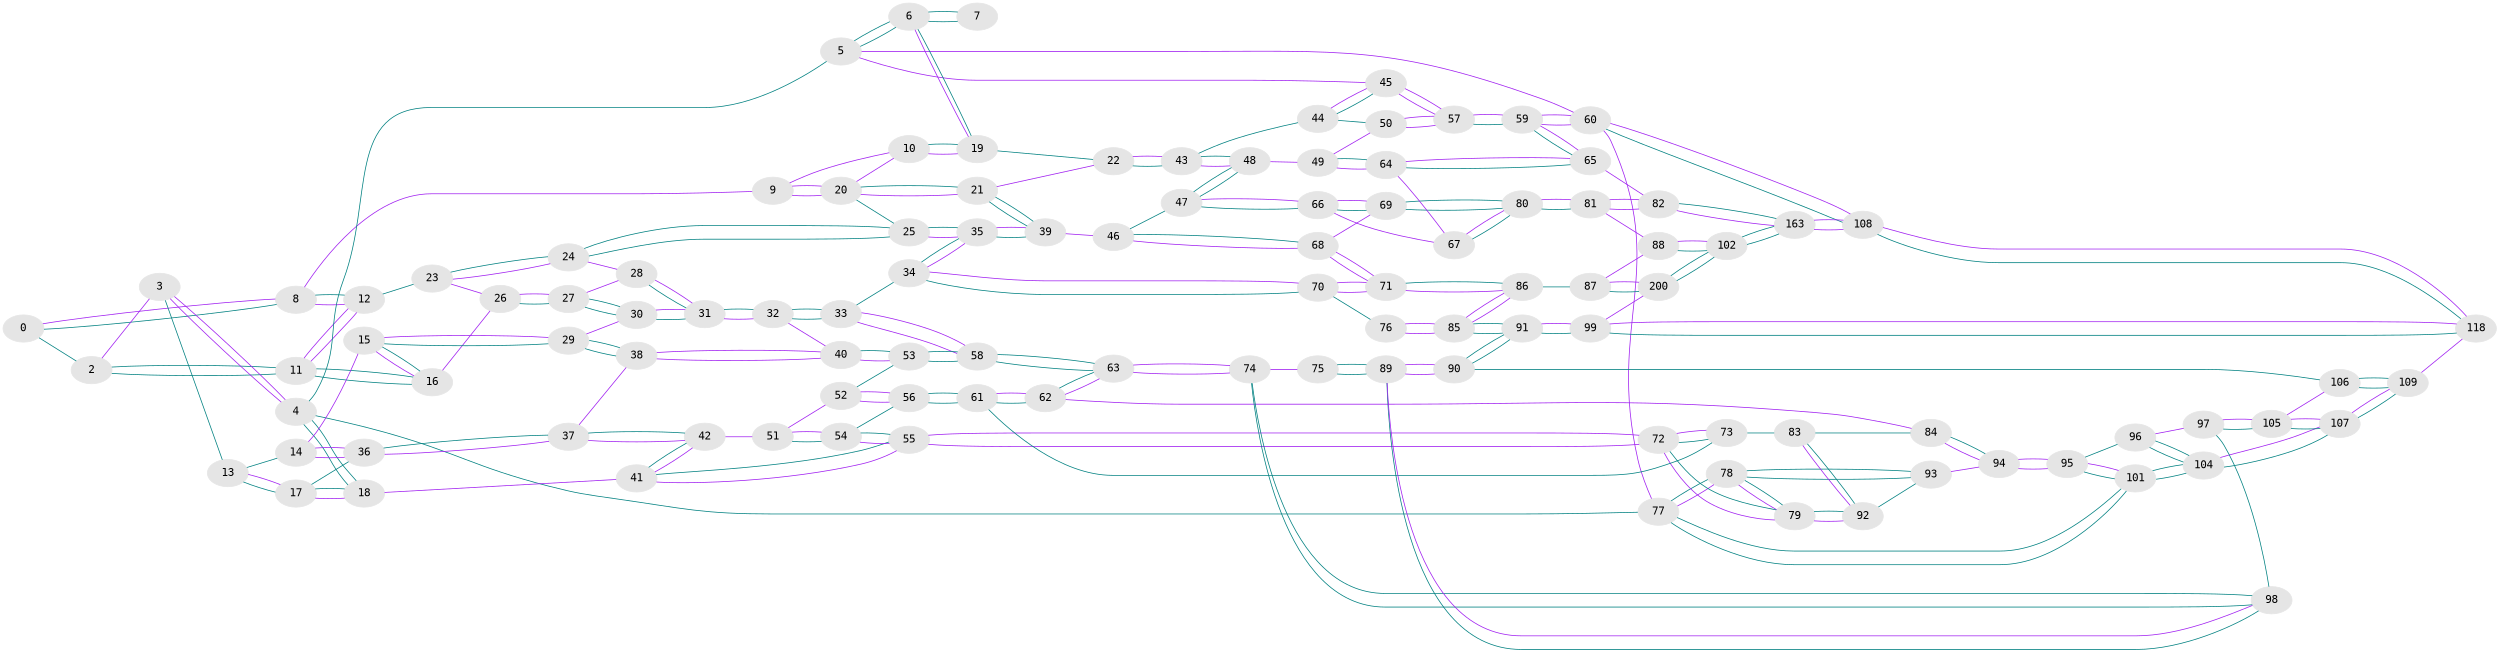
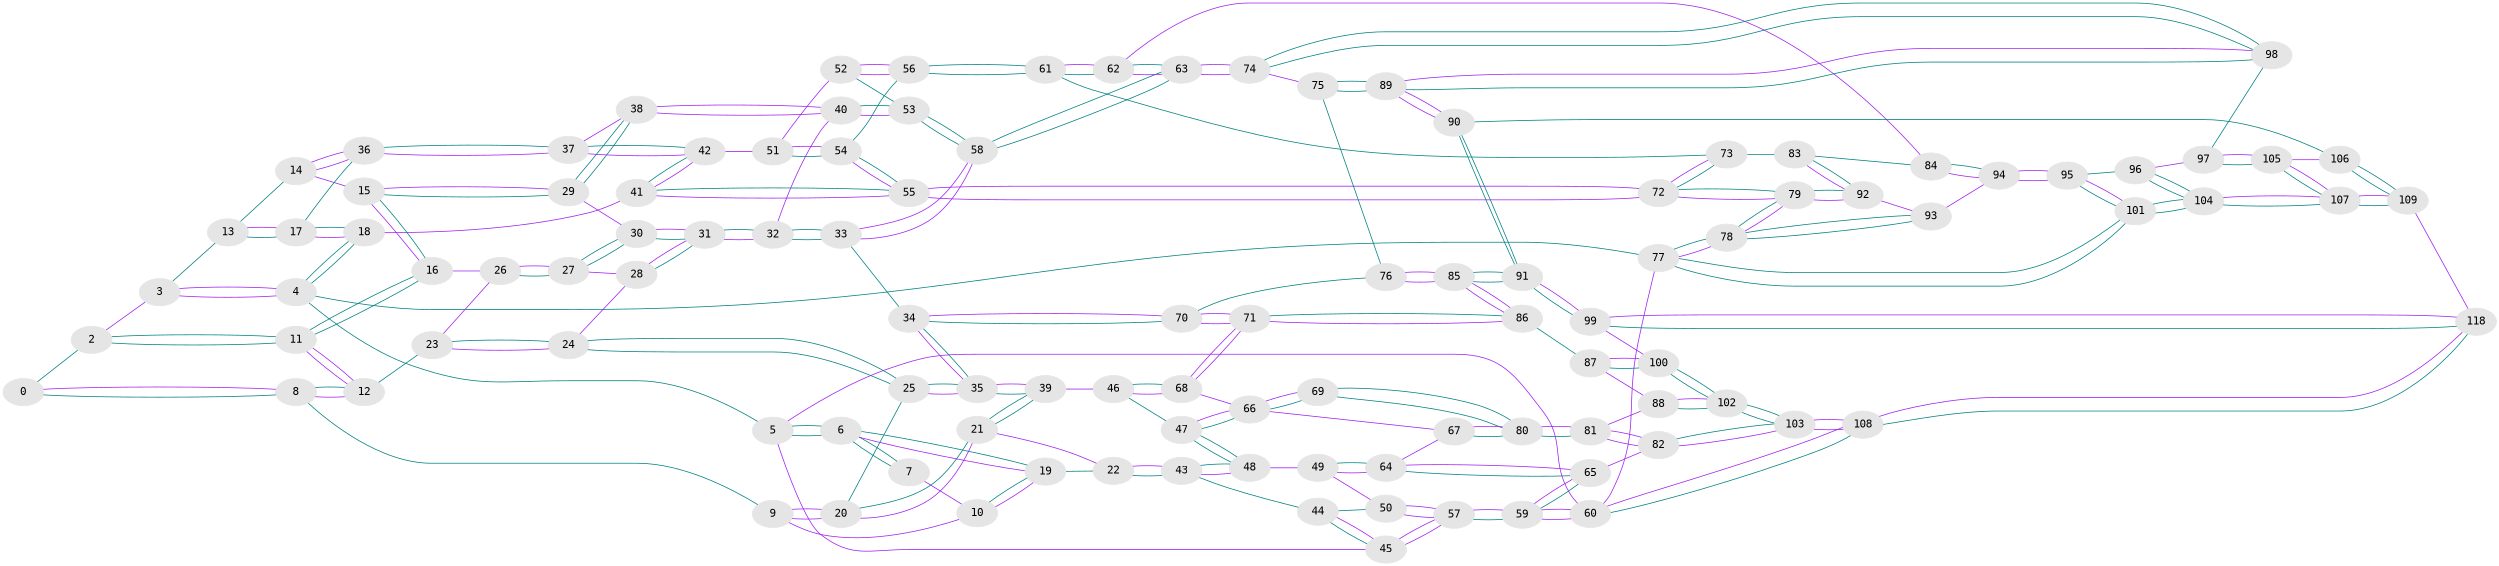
edge "10" -- "20": now "10" -- "7"
edge "75" -- "76": added
edge "9" -- "8": color purple -> teal
node "163": label "163" -> "103"
edge "69" -- "68": now "66" -- "68"
node "200": label "200" -> "100"
edge "93" -- "92": color teal -> purple
